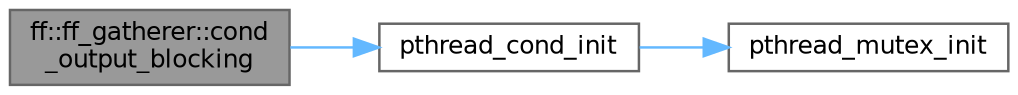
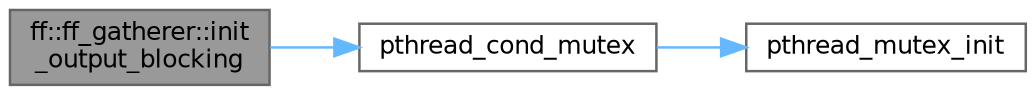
node "ff::ff_gatherer::cond _output_blocking": label "ff::ff_gatherer::cond _output_blocking" -> "ff::ff_gatherer::init _output_blocking"
node "pthread_cond_init": label "pthread_cond_init" -> "pthread_cond_mutex"
